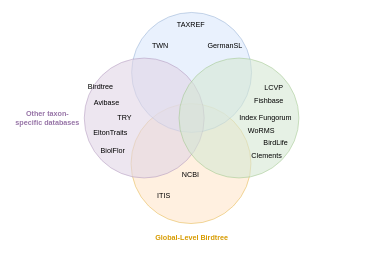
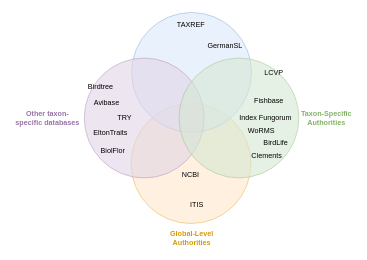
node "TWN": removed
node "LCVP": moved (274, 88) -> (274, 73)
node "Taxon-Specific Authorities": added
node "ITIS": moved (164, 196) -> (197, 205)
node "Global-Level Birdtree": label "Global-Level Birdtree" -> "Global-Level Authorities"
